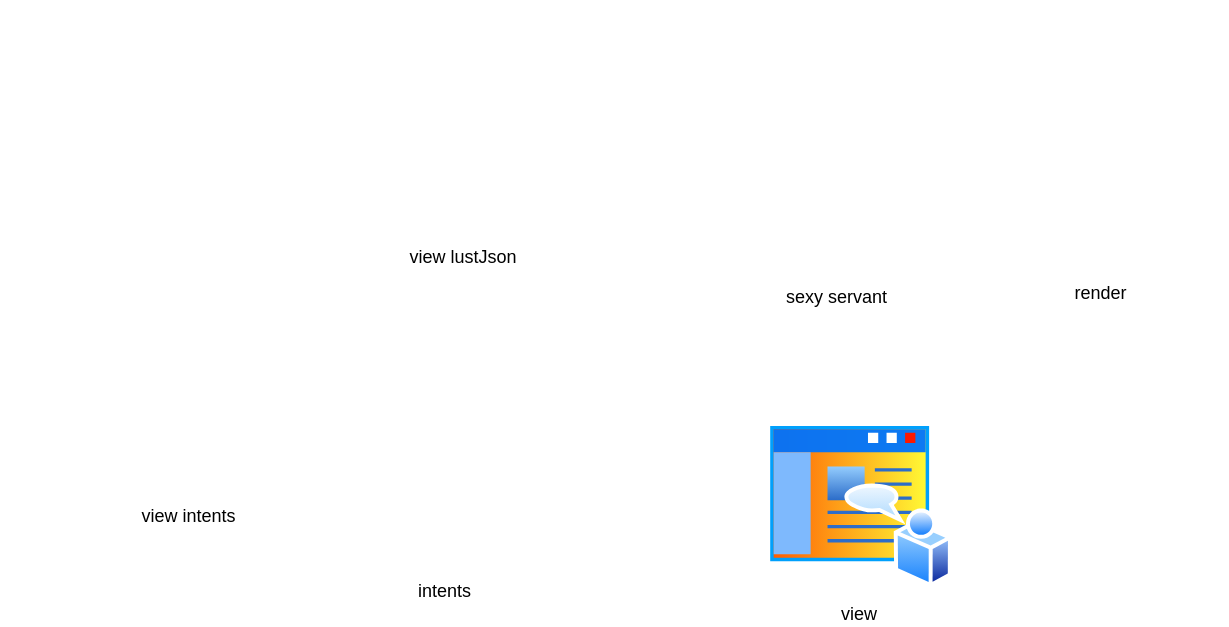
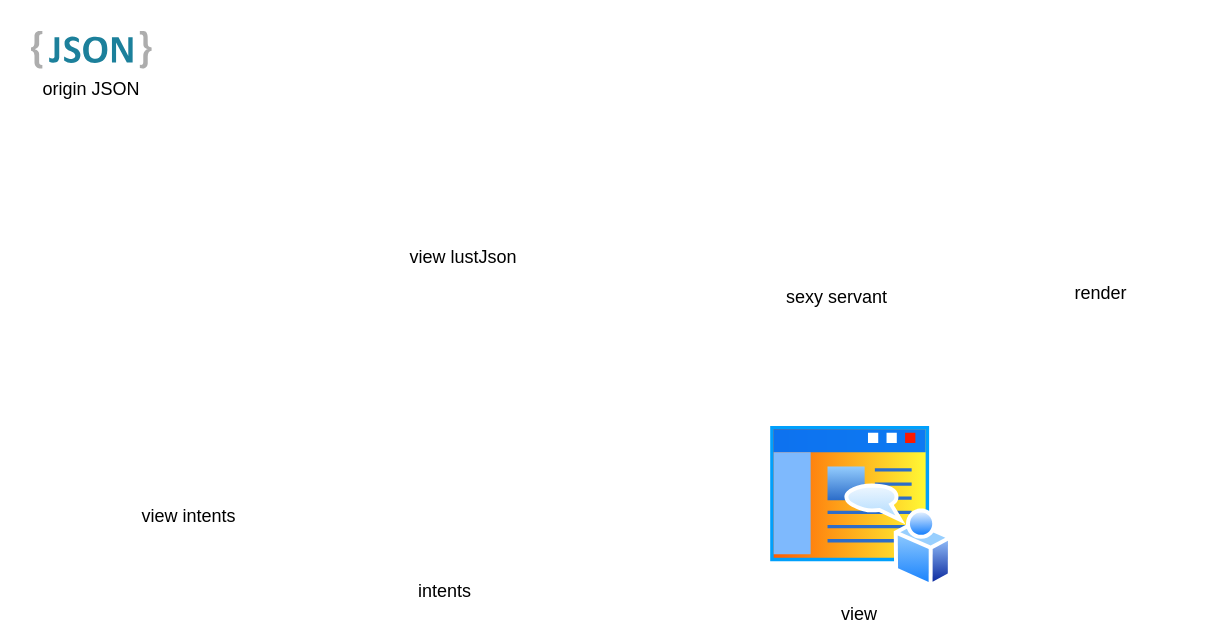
node "origin JSON": added
